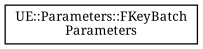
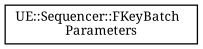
node "UE::Parameters::FKeyBatch Parameters": label "UE::Parameters::FKeyBatch Parameters" -> "UE::Sequencer::FKeyBatch Parameters"
